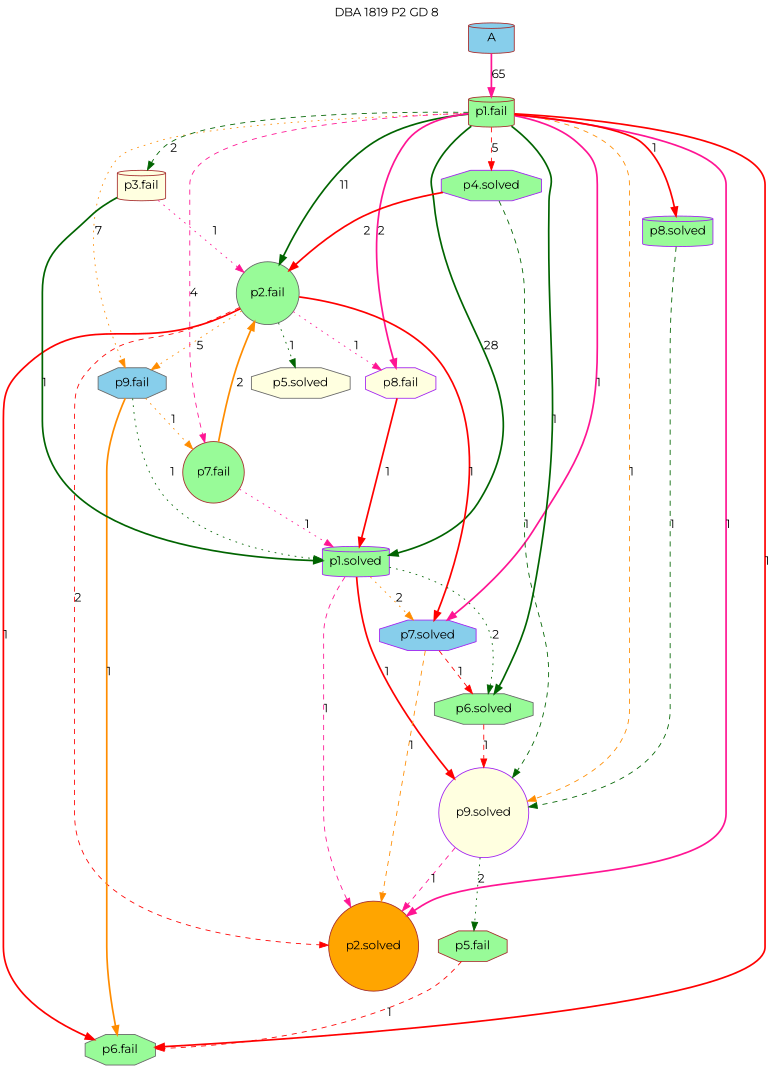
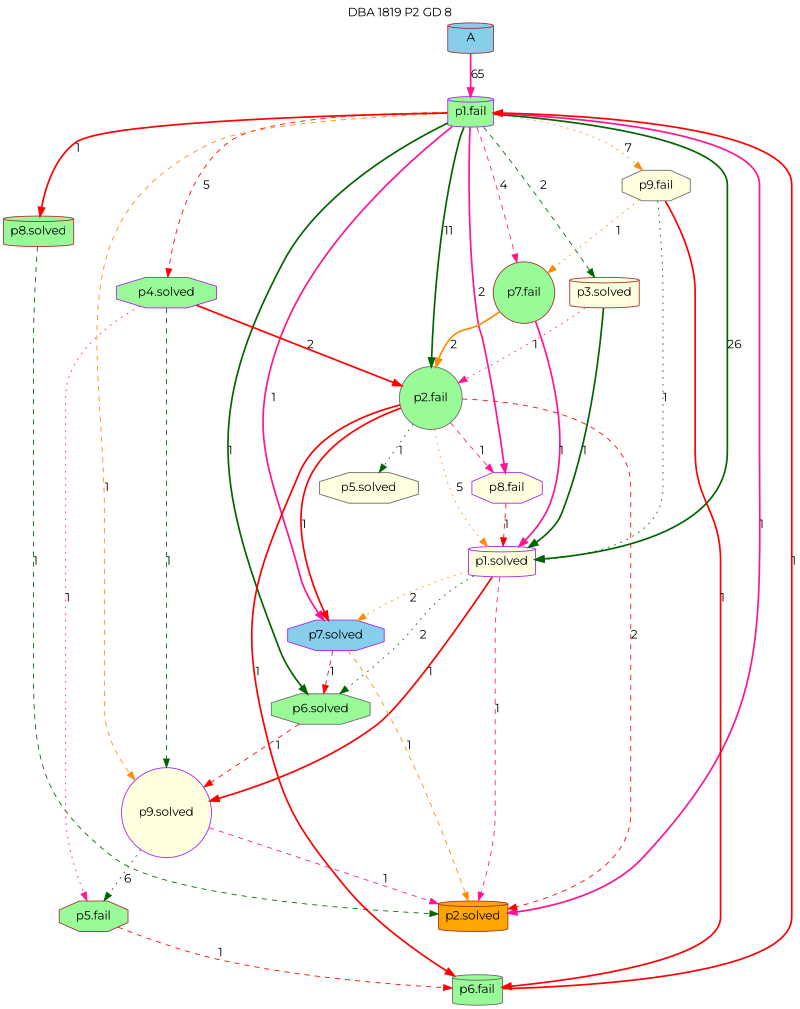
node "p1.fail": color brown -> purple
node "p3.fail": label "p3.fail" -> "p3.solved"
node "p8.solved": color purple -> brown
edge "p2.fail" -> "p9.fail": now "p2.fail" -> "p1.solved"
edge "p2.fail" -> "p8.fail": style dotted -> dashed
edge "p1.fail" -> "p1.solved": label "28" -> "26"
node "p9.fail": fillcolor skyblue -> lightyellow
edge "p8.fail" -> "p1.solved": style bold -> dashed
edge "p7.fail" -> "p1.solved": style dotted -> bold
node "p1.solved": fillcolor palegreen -> lightyellow
edge "p8.solved" -> "p9.solved": now "p8.solved" -> "p2.solved"
edge "p4.solved" -> "p5.fail": added, label "1"
edge "p9.fail" -> "p6.fail": color darkorange -> red
edge "p1.fail" -> "p6.fail": reversed
edge "p9.solved" -> "p5.fail": label "2" -> "6"
node "p2.solved": shape circle -> cylinder
node "p6.fail": shape octagon -> cylinder
